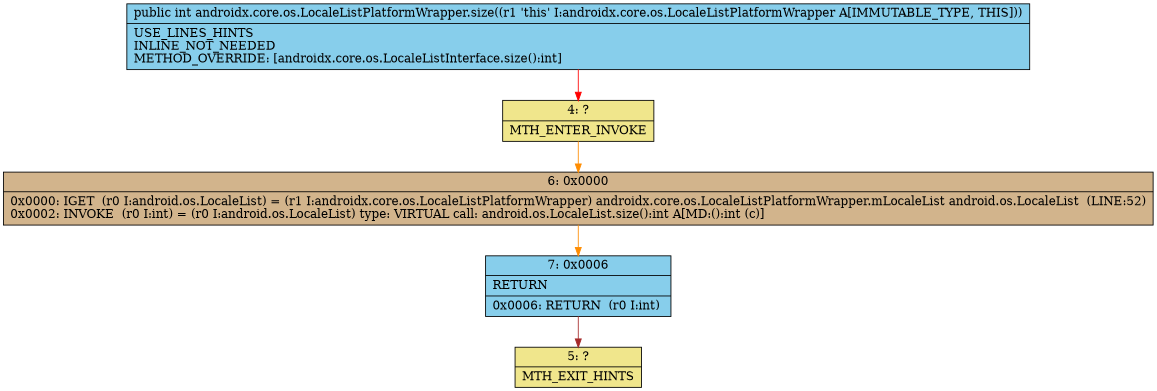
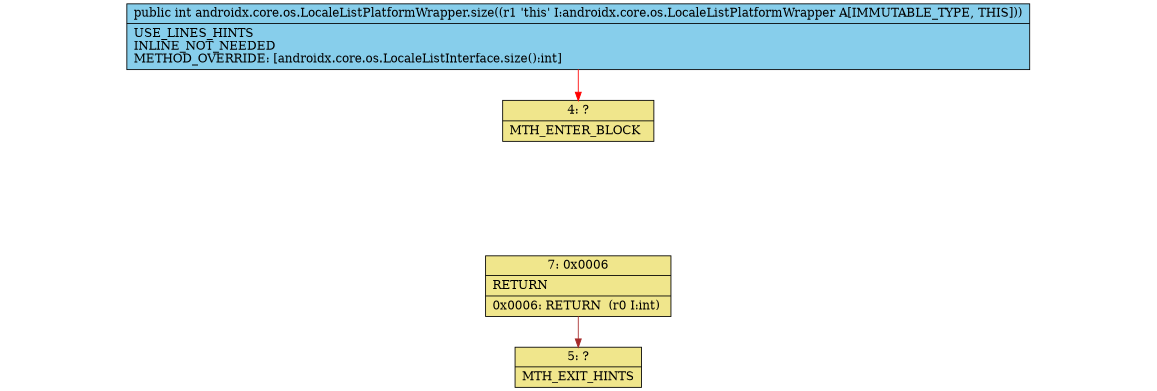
node "4: ?": text "MTH_ENTER_INVOKE" -> "MTH_ENTER_BLOCK"
node "6: 0x0000": removed
node "7: 0x0006": fillcolor skyblue -> khaki
